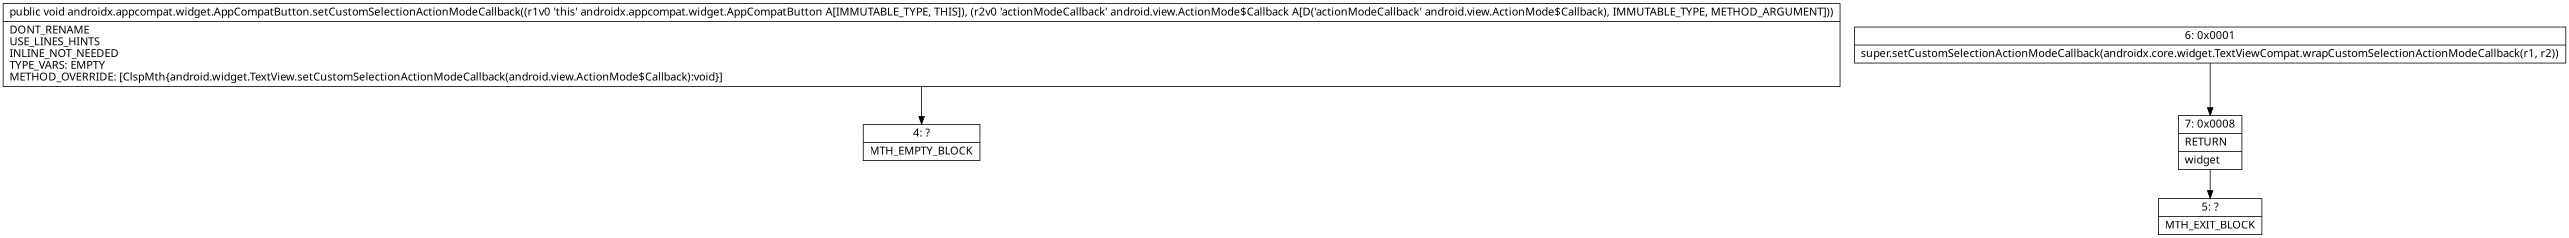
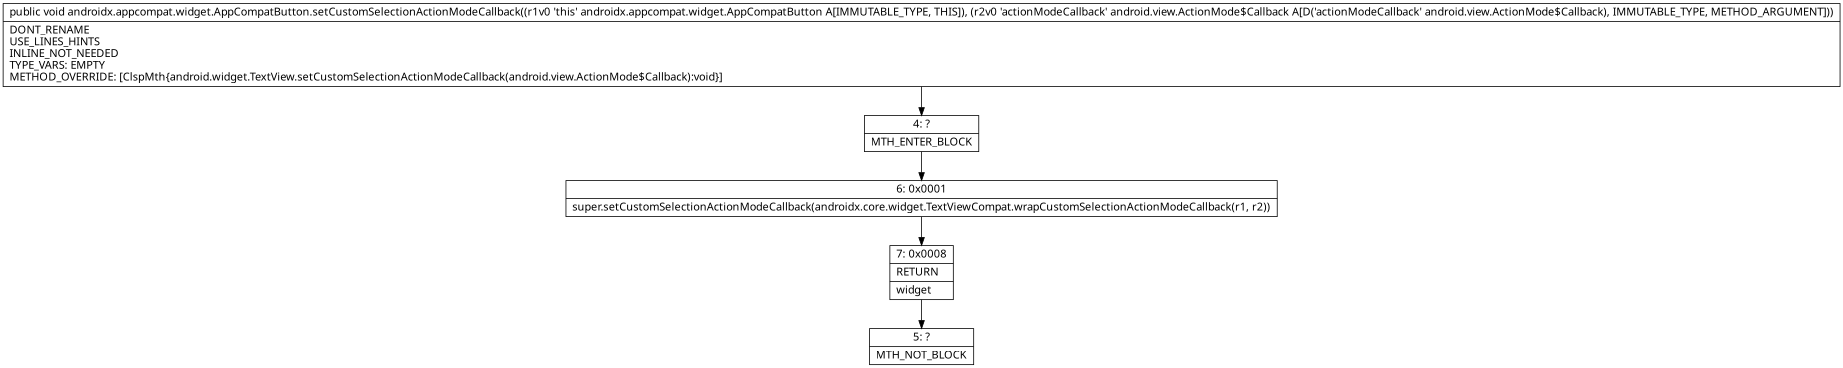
node "4: ?": text "MTH_EMPTY_BLOCK" -> "MTH_ENTER_BLOCK"
edge "4: ?" -> "6: 0x0001": added
node "5: ?": text "MTH_EXIT_BLOCK" -> "MTH_NOT_BLOCK"
